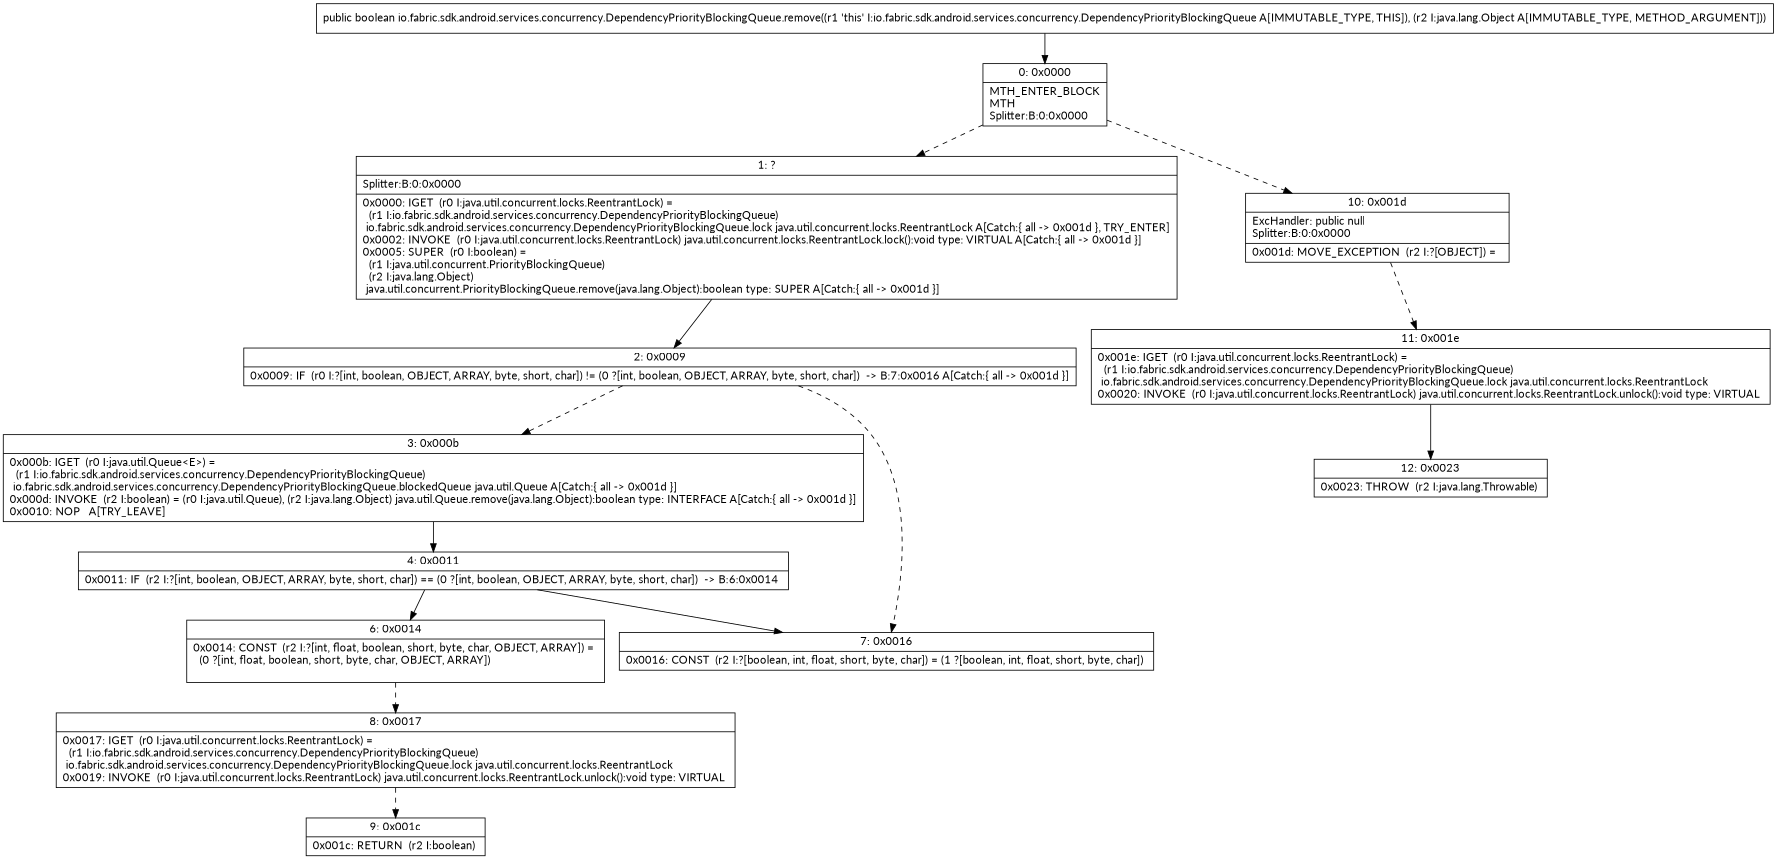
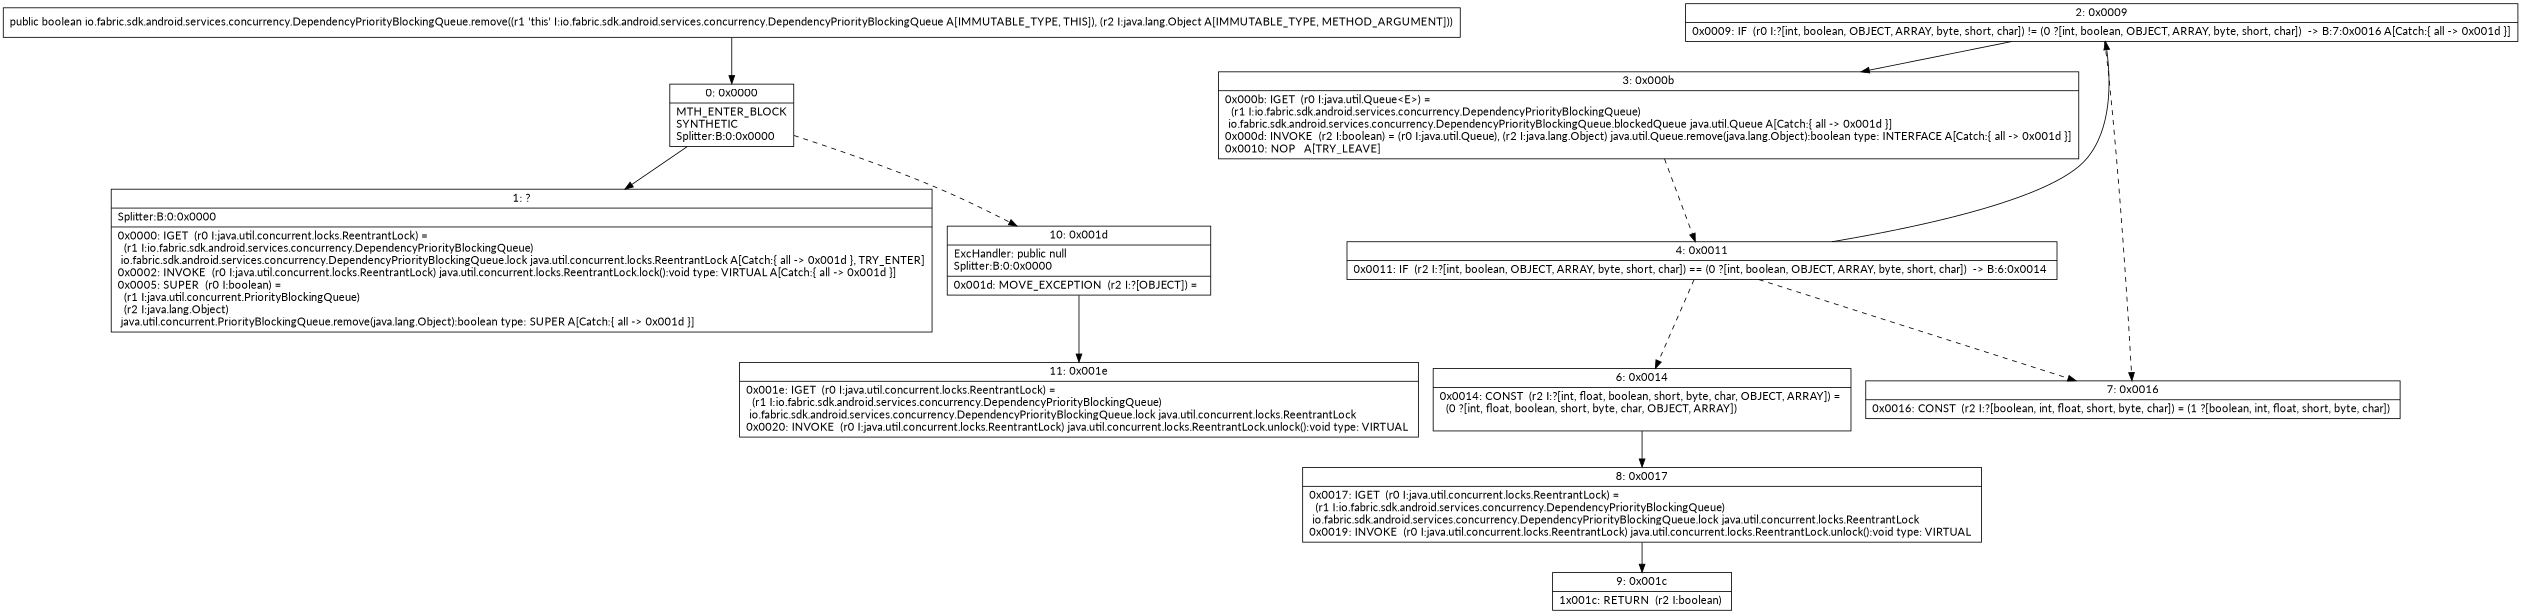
node "0: 0x0000": text "MTH" -> "SYNTHETIC"
edge "0: 0x0000" -> "1: ?": style dashed -> solid
edge "10: 0x001d" -> "11: 0x001e": style dashed -> solid
edge "1: ?" -> "2: 0x0009": now "4: 0x0011" -> "2: 0x0009"
edge "2: 0x0009" -> "3: 0x000b": style dashed -> solid
node "12: 0x0023": removed
edge "3: 0x000b" -> "4: 0x0011": style solid -> dashed
edge "4: 0x0011" -> "6: 0x0014": style solid -> dashed
edge "4: 0x0011" -> "7: 0x0016": style solid -> dashed
edge "6: 0x0014" -> "8: 0x0017": style dashed -> solid
edge "8: 0x0017" -> "9: 0x001c": style dashed -> solid
node "9: 0x001c": text "0x001c: RETURN  (r2 I:boolean)" -> "1x001c: RETURN  (r2 I:boolean)"
